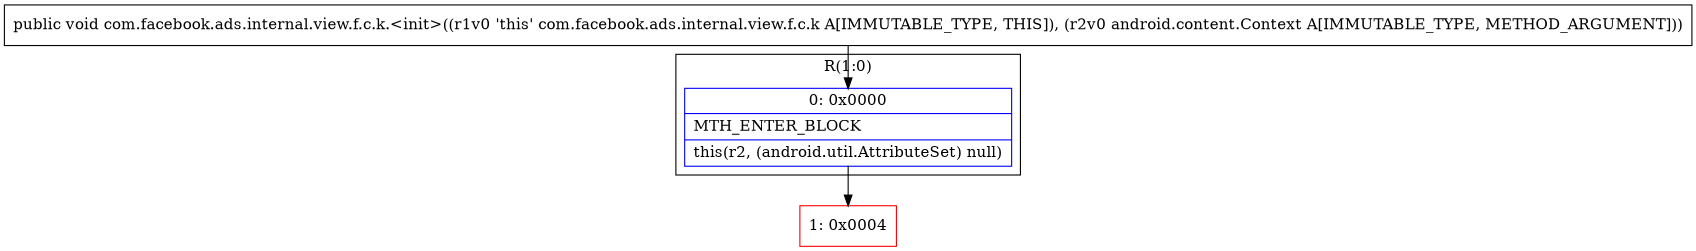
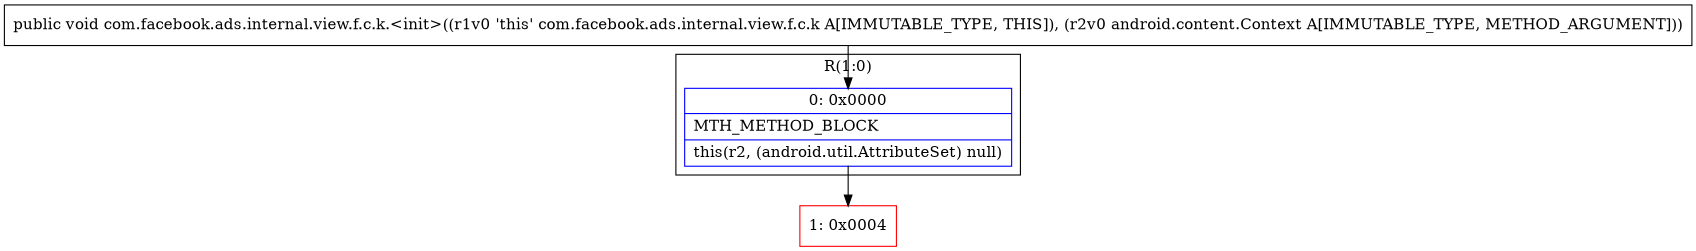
node "0: 0x0000": text "MTH_ENTER_BLOCK" -> "MTH_METHOD_BLOCK"
